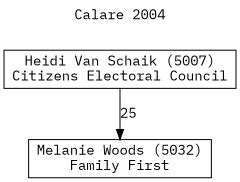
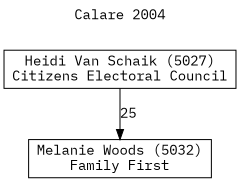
node "Heidi Van Schaik (5007) Citizens Electoral Council": label "Heidi Van Schaik (5007) Citizens Electoral Council" -> "Heidi Van Schaik (5027) Citizens Electoral Council"
